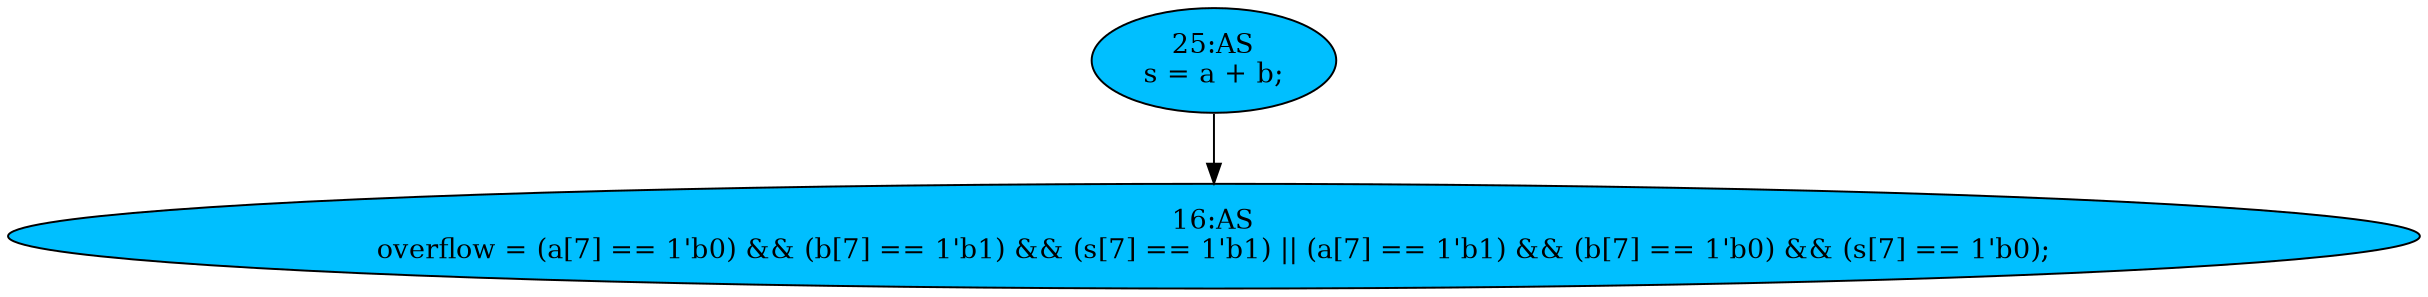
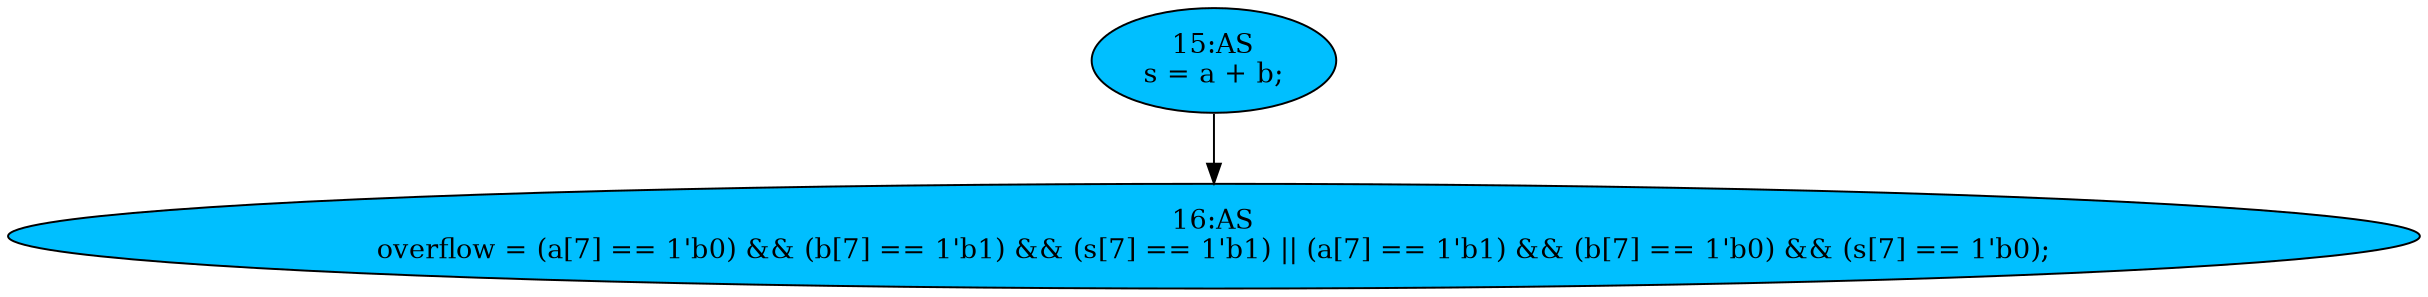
node "25:AS s = a + b;": label "25:AS s = a + b;" -> "15:AS s = a + b;"
